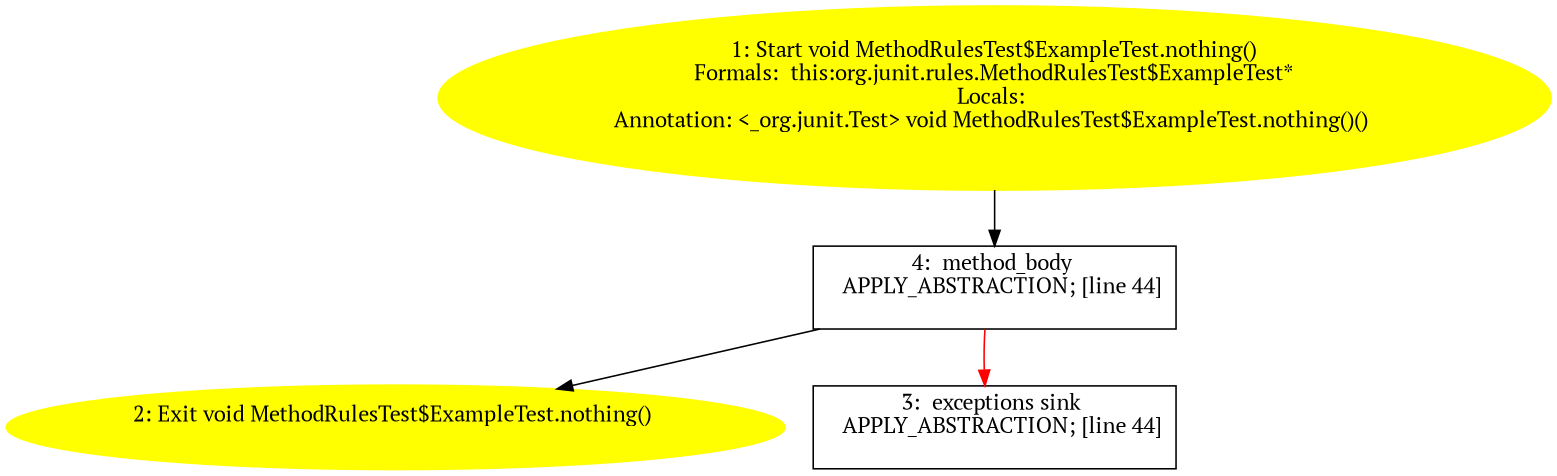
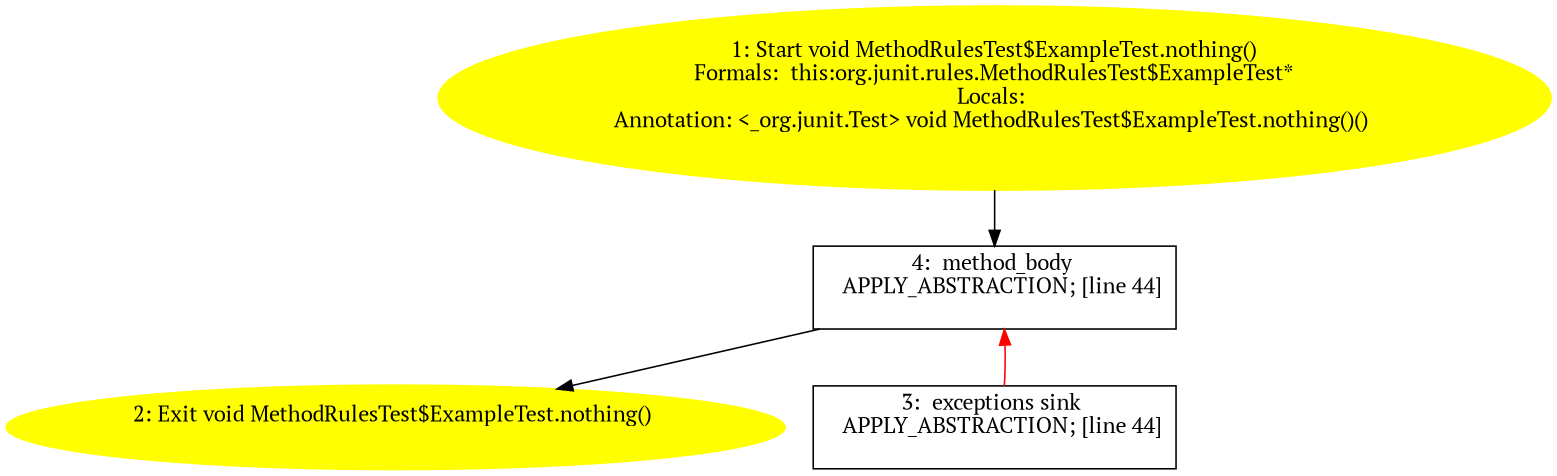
edge "4:  method_body APPLY_ABSTRACTION; [line 44]" -> "3:  exceptions sink APPLY_ABSTRACTION; [line 44]": reversed
